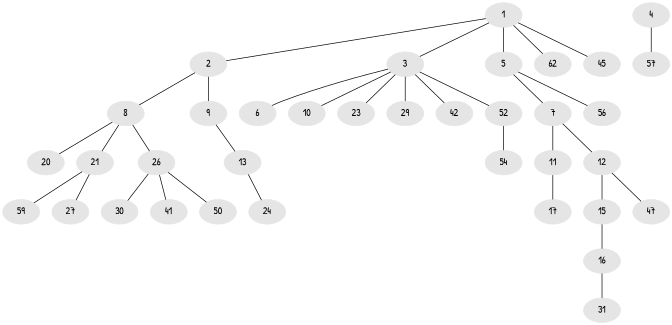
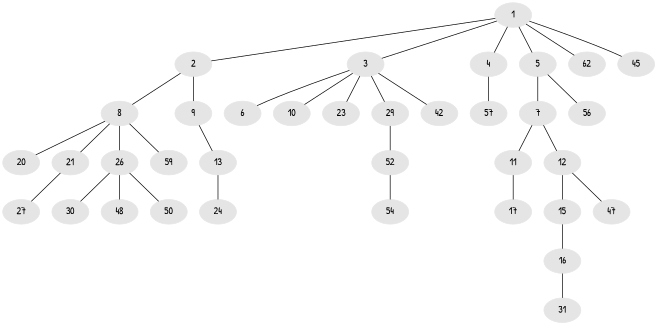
edge "1" -- "4": added
edge "3" -- "52": now "29" -- "52"
edge "21" -- "59": now "8" -- "59"
node "41": label "41" -> "48"
